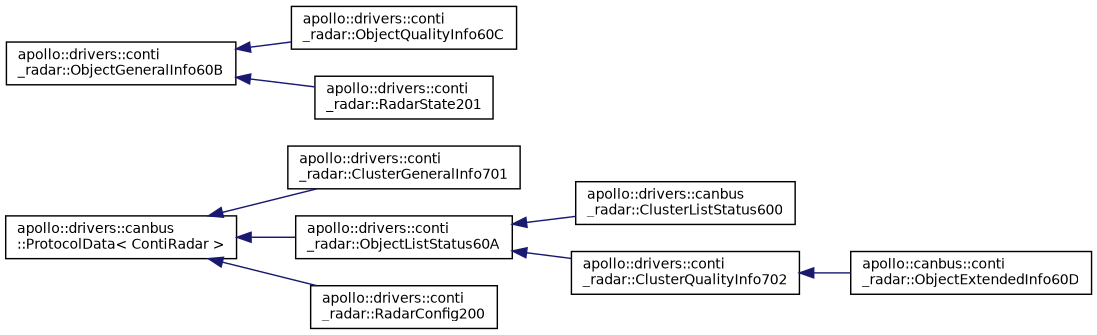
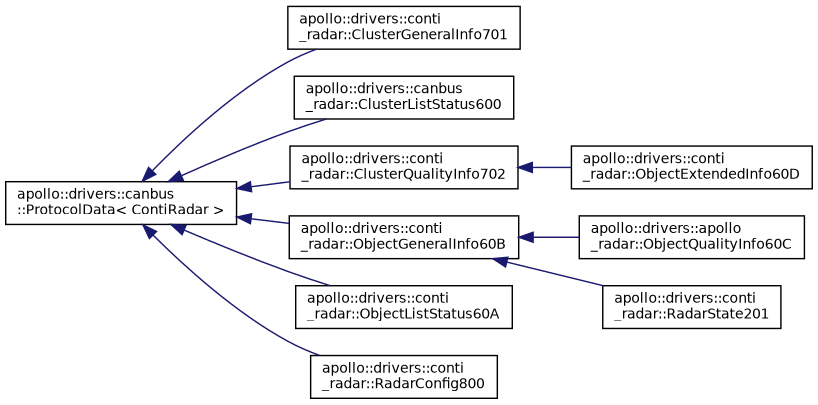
node "apollo::drivers::conti _radar::ObjectQualityInfo60C": label "apollo::drivers::conti _radar::ObjectQualityInfo60C" -> "apollo::drivers::apollo _radar::ObjectQualityInfo60C"
edge "apollo::drivers::canbus _radar::ClusterListStatus600" -> "apollo::drivers::conti _radar::ObjectListStatus60A": now "apollo::drivers::canbus _radar::ClusterListStatus600" -> "apollo::drivers::canbus ::ProtocolData< ContiRadar >"
edge "apollo::drivers::conti _radar::ObjectGeneralInfo60B" -> "apollo::drivers::canbus ::ProtocolData< ContiRadar >": added
edge "apollo::drivers::conti _radar::ClusterQualityInfo702" -> "apollo::drivers::conti _radar::ObjectListStatus60A": now "apollo::drivers::conti _radar::ClusterQualityInfo702" -> "apollo::drivers::canbus ::ProtocolData< ContiRadar >"
node "apollo::canbus::conti _radar::ObjectExtendedInfo60D": label "apollo::canbus::conti _radar::ObjectExtendedInfo60D" -> "apollo::drivers::conti _radar::ObjectExtendedInfo60D"
node "apollo::drivers::conti _radar::RadarConfig200": label "apollo::drivers::conti _radar::RadarConfig200" -> "apollo::drivers::conti _radar::RadarConfig800"
